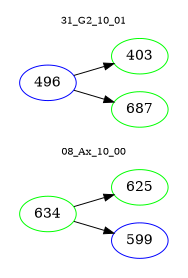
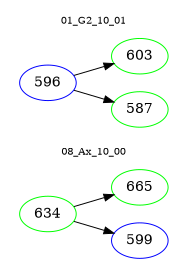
cluster "31_G2_10_01": label "31_G2_10_01" -> "01_G2_10_01"
node "403": label "403" -> "603"
node "496": label "496" -> "596"
node "687": label "687" -> "587"
node "625": label "625" -> "665"
